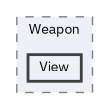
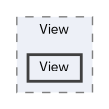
cluster "Weapon": label "Weapon" -> "View"
